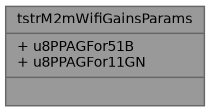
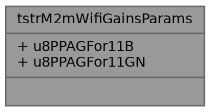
node "tstrM2mWifiGainsParams": text "+ u8PPAGFor51B" -> "+ u8PPAGFor11B"
